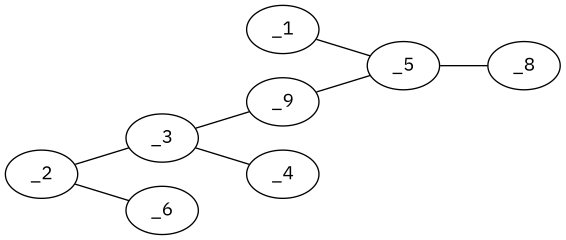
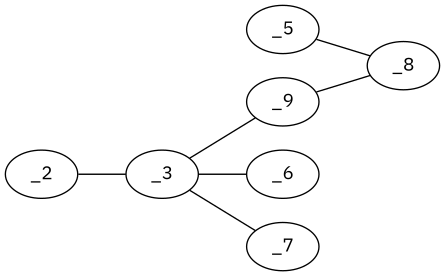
node "_1": removed
edge "_5" -- "_9": now "_8" -- "_9"
node "_4": label "_4" -> "_7"
edge "_2" -- "_6": now "_3" -- "_6"
